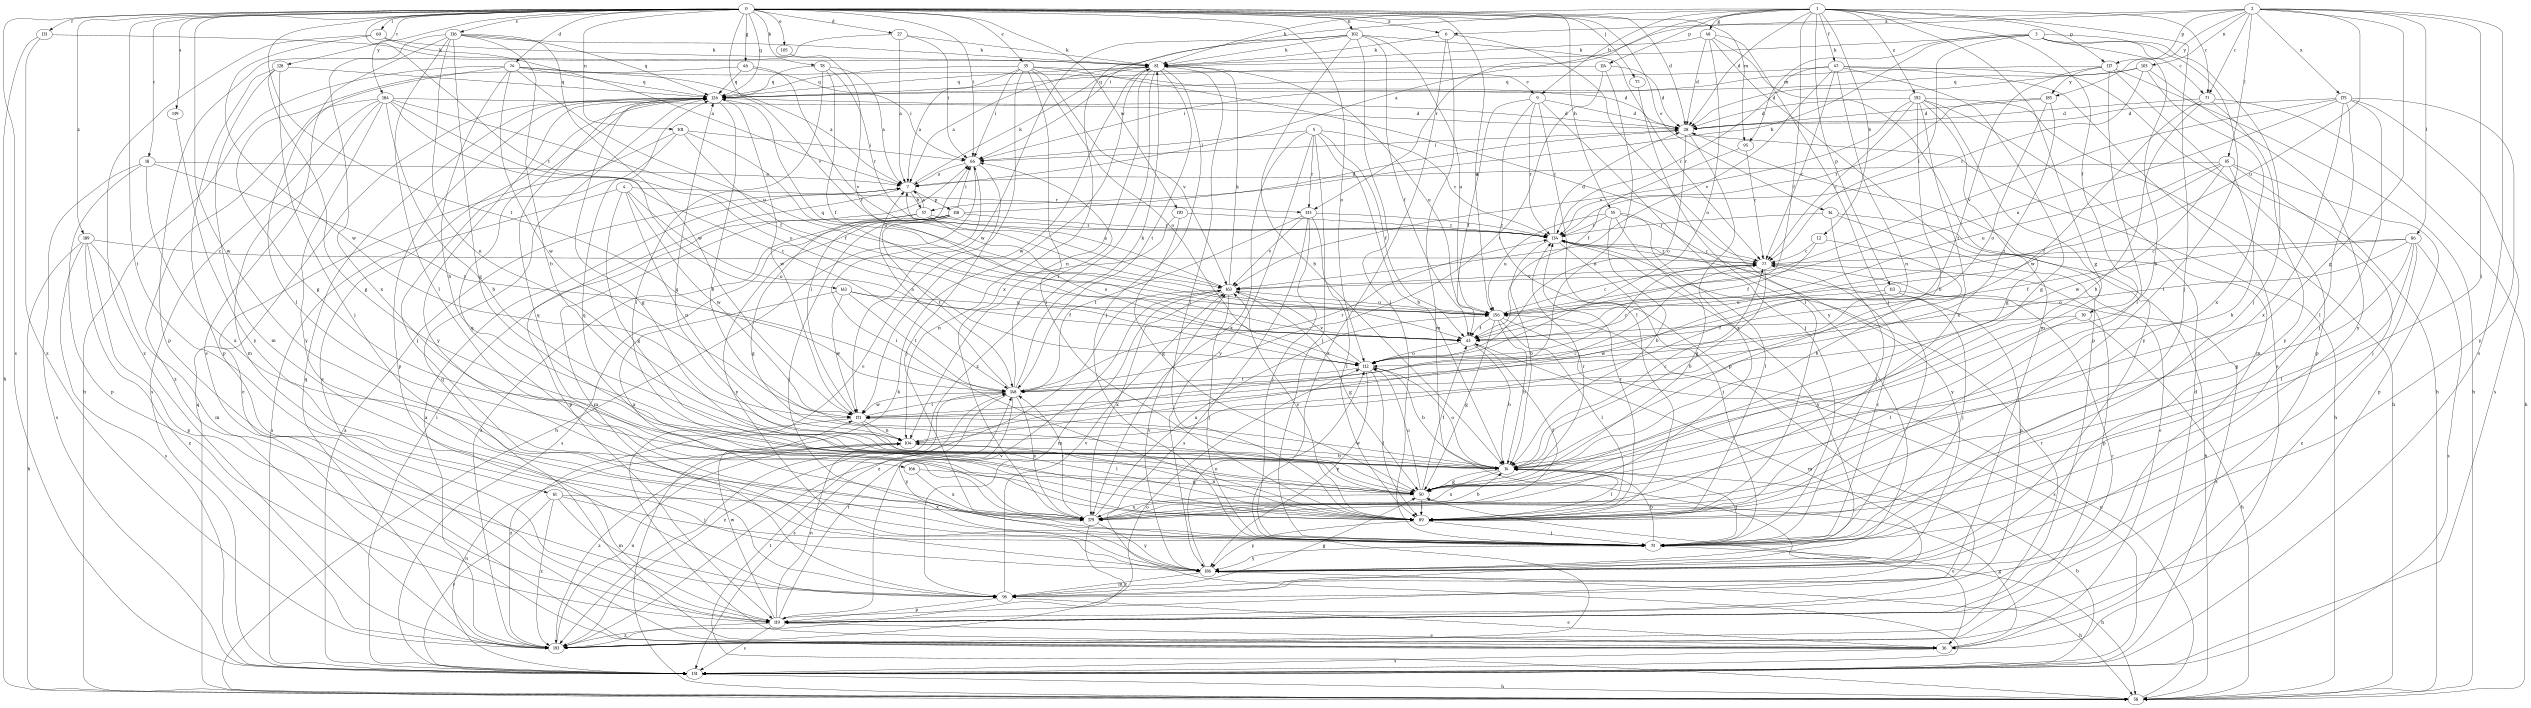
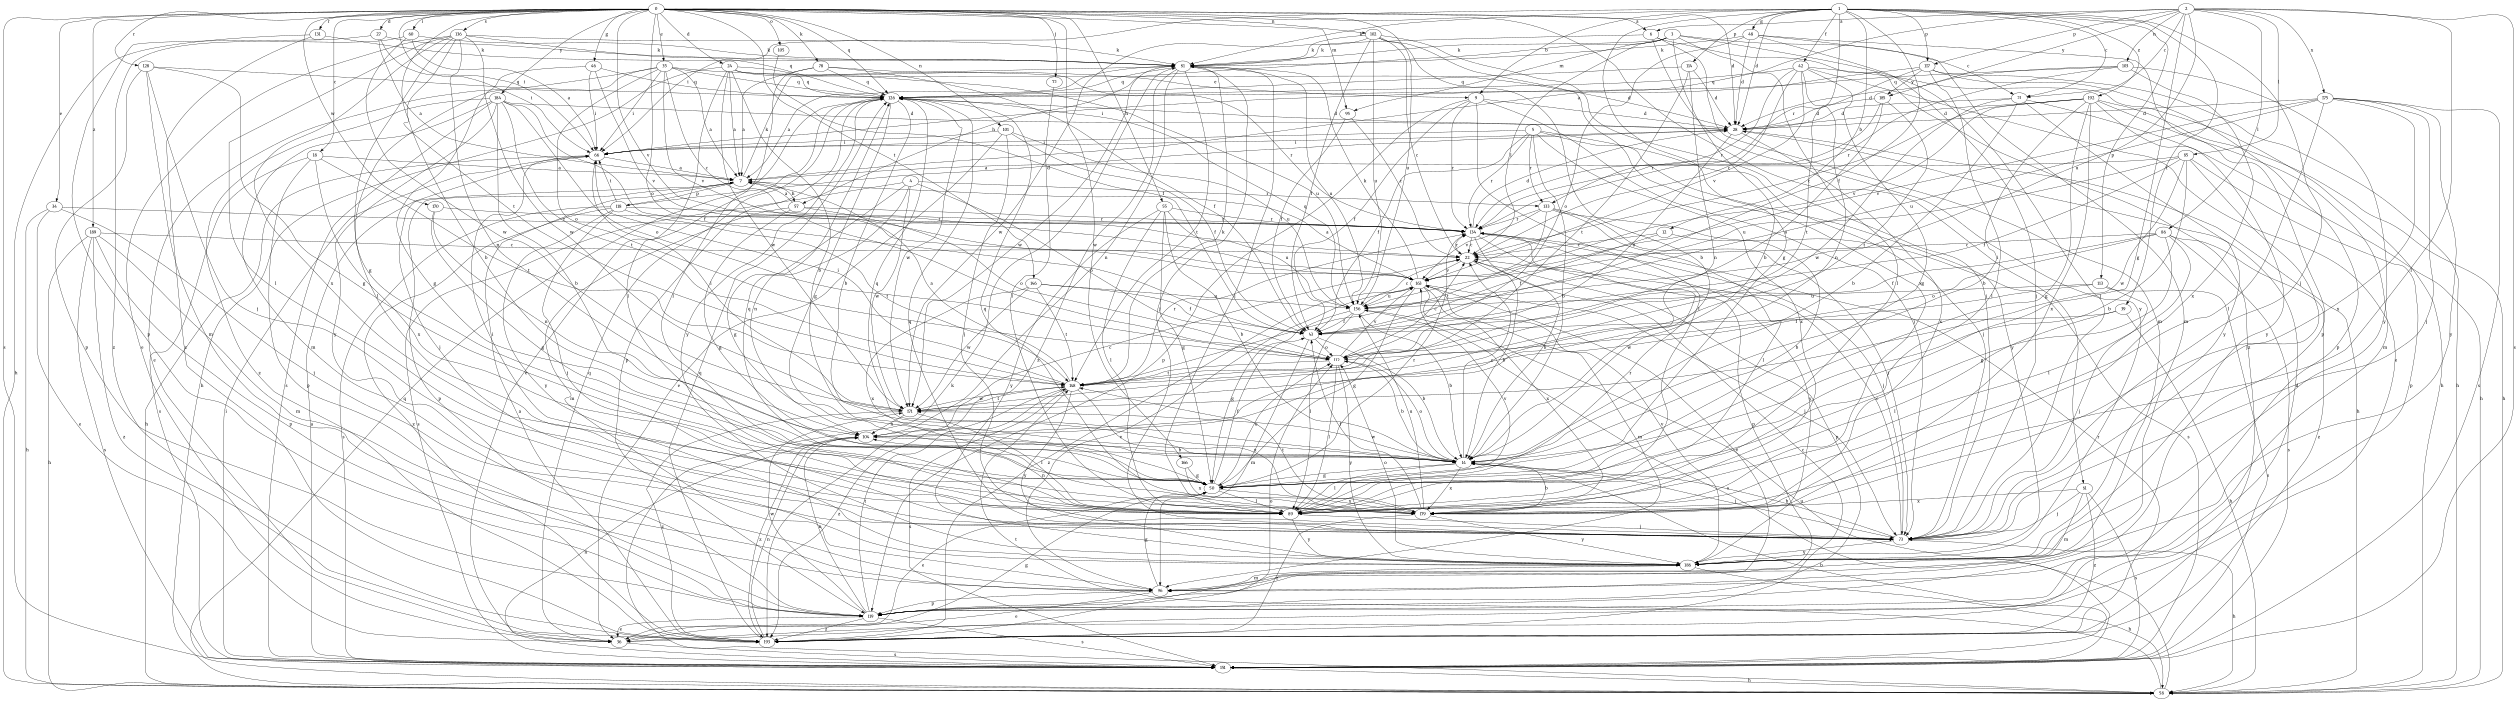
edge "60" -> "7": now "60" -> "66"
node "139": removed
node "143": label "143" -> "146"
